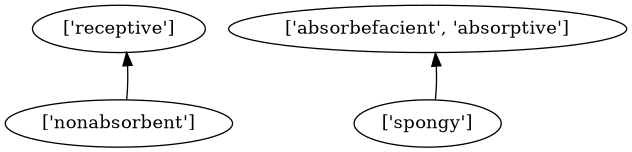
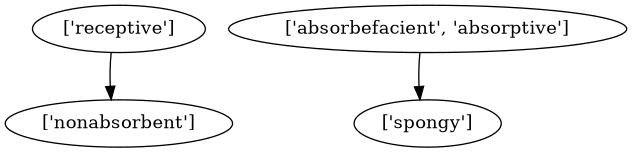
edge "['nonabsorbent']" -> "['receptive']": reversed
edge "['spongy']" -> "['absorbefacient', 'absorptive']": reversed
